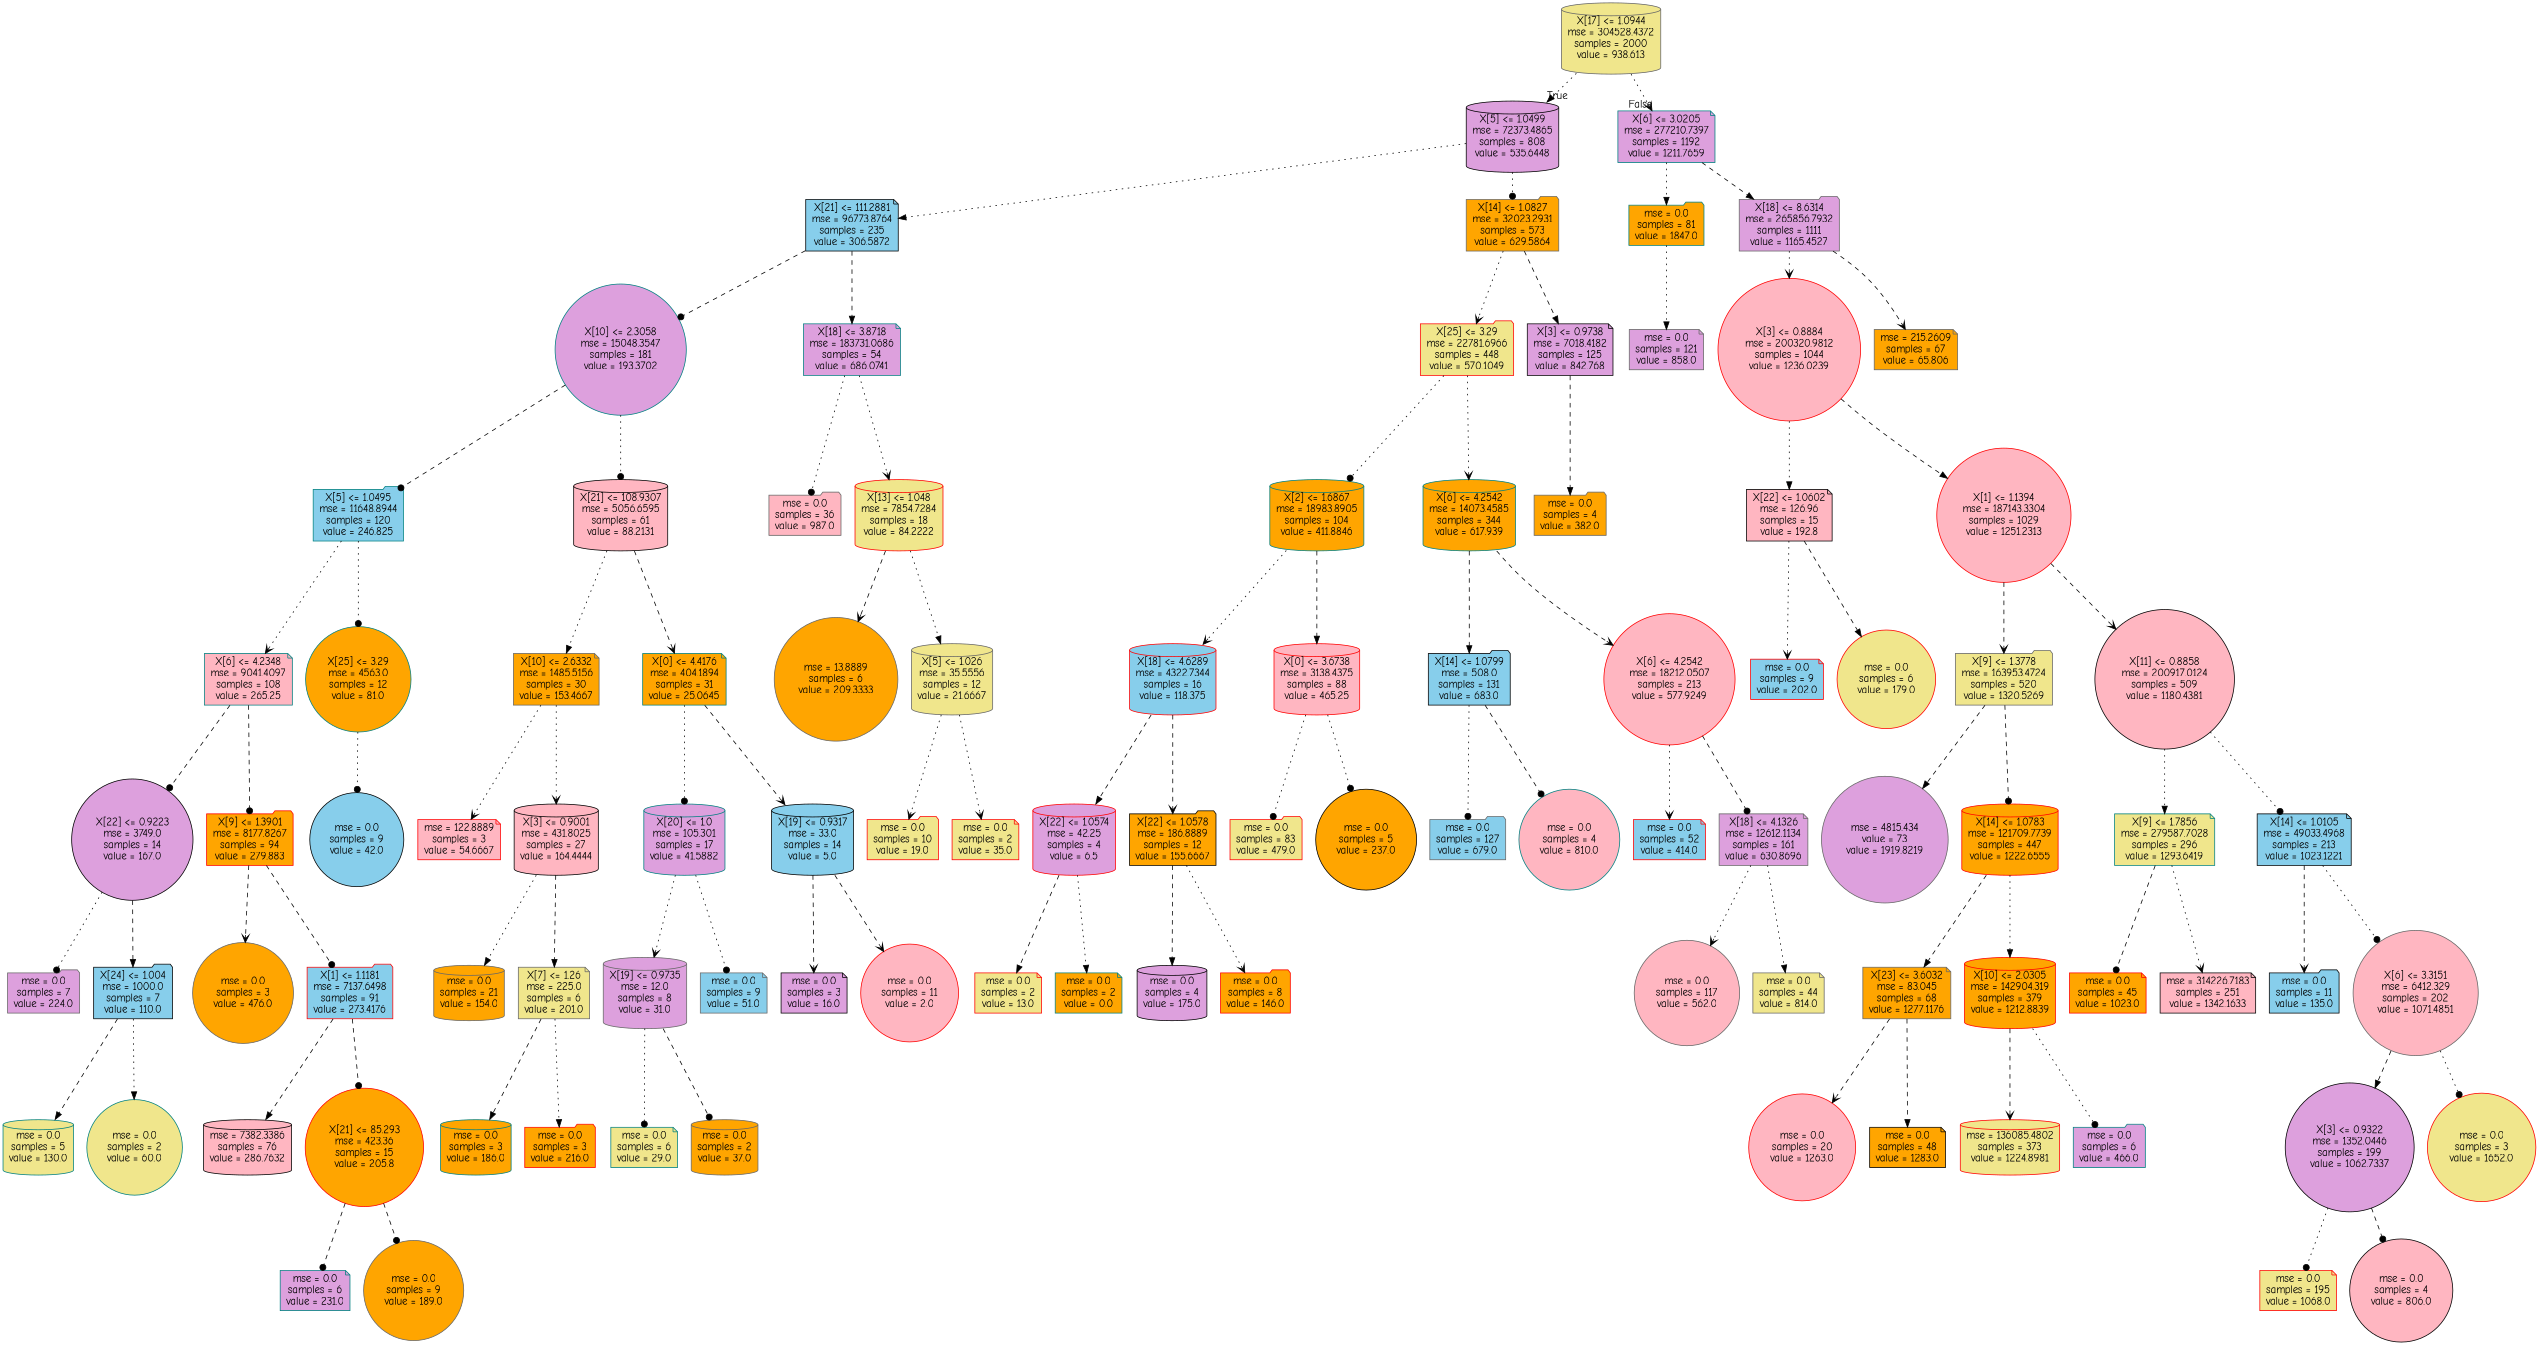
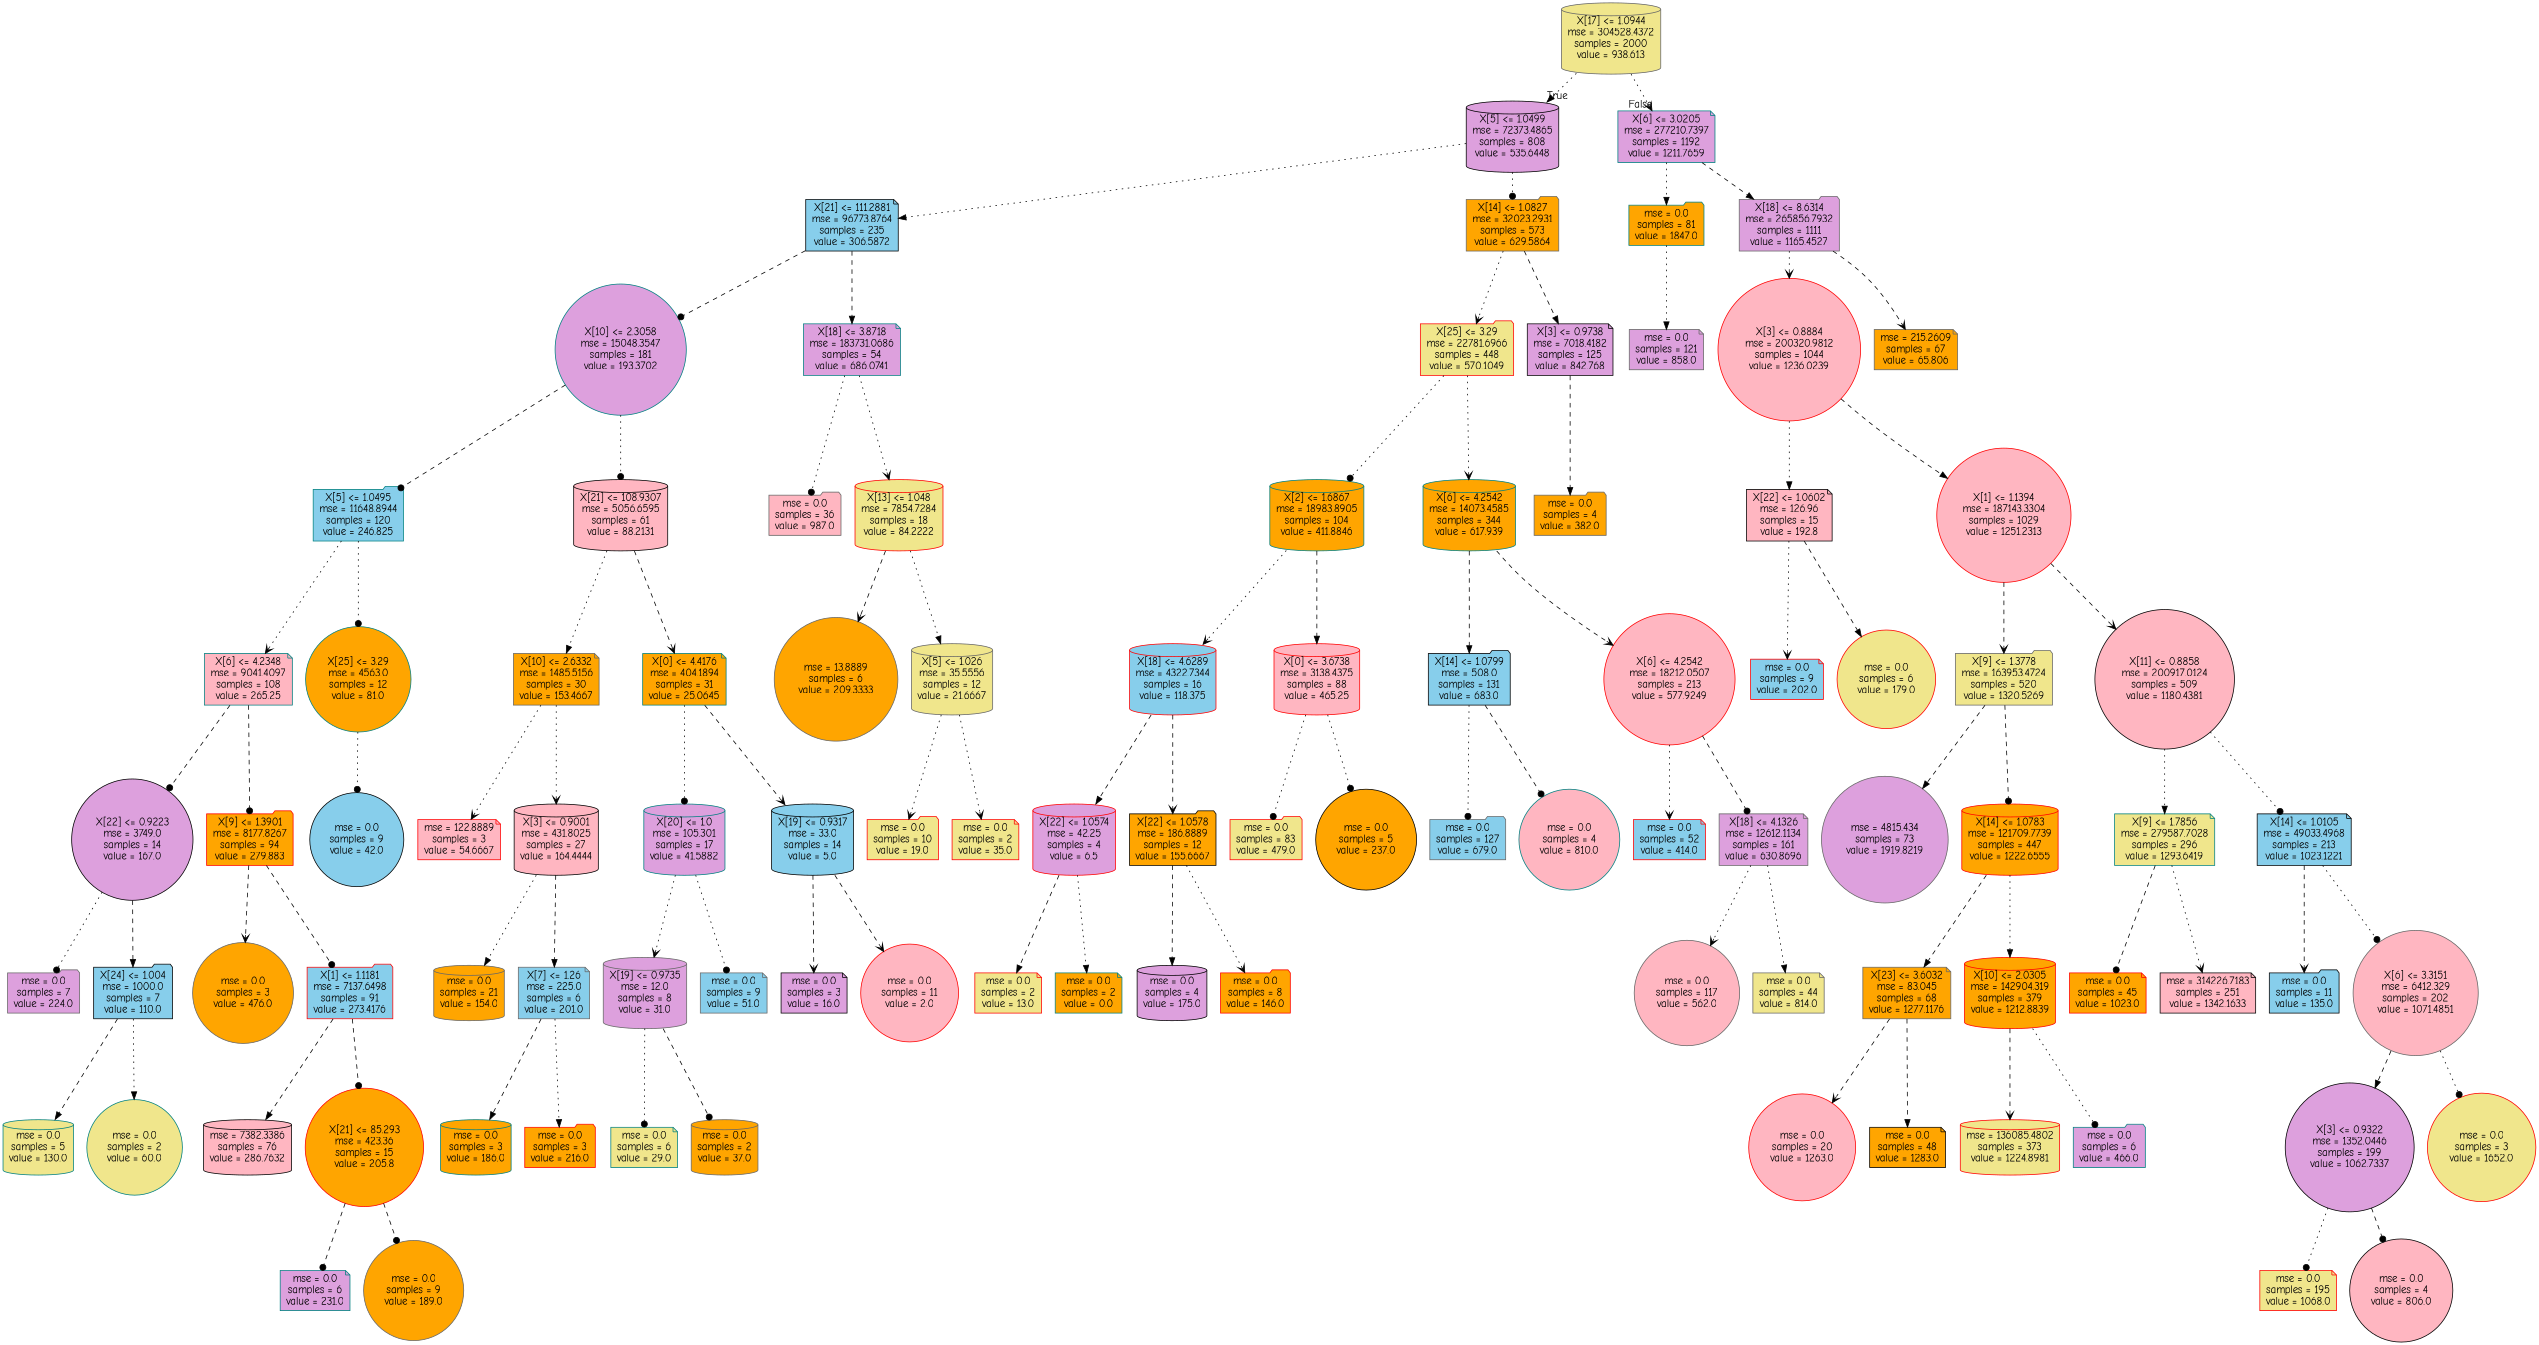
node "mse = 4815.434 value = 73 value = 1919.8219": label "mse = 4815.434 value = 73 value = 1919.8219" -> "mse = 4815.434 samples = 73 value = 1919.8219"
node "X[7] <= 1.26 mse = 225.0 samples = 6 value = 201.0": fillcolor khaki -> skyblue
